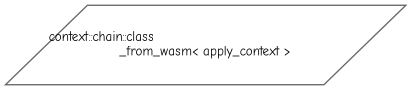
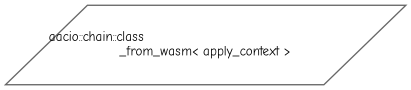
node "context::chain::class _from_wasm< apply_context >": label "context::chain::class _from_wasm< apply_context >" -> "aacio::chain::class _from_wasm< apply_context >"
